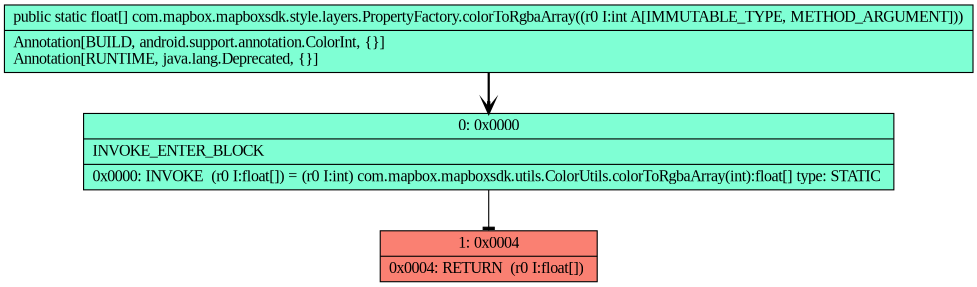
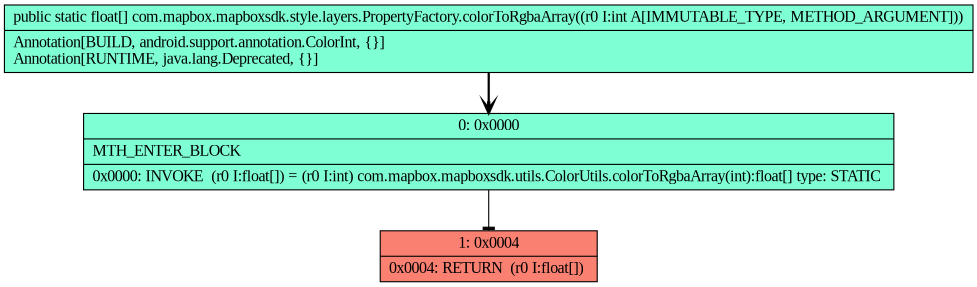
node "0: 0x0000": text "INVOKE_ENTER_BLOCK" -> "MTH_ENTER_BLOCK"
